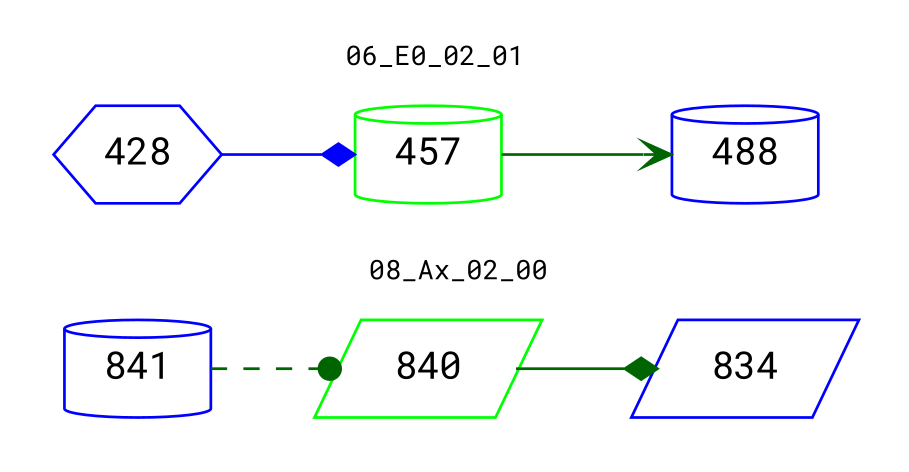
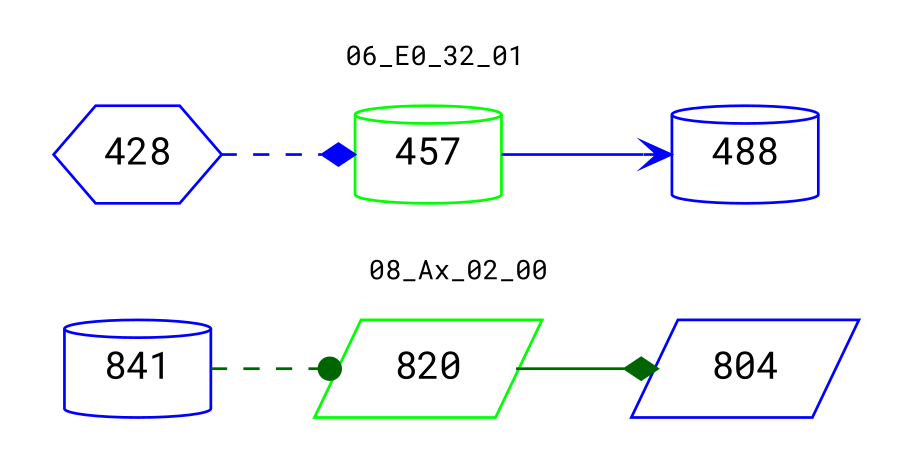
cluster "06_E0_02_01": label "06_E0_02_01" -> "06_E0_32_01"
edge "428" -> "457": style solid -> dashed
edge "457" -> "488": color darkgreen -> blue
node "840": label "840" -> "820"
node "834": label "834" -> "804"
